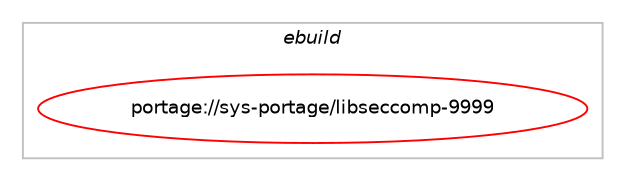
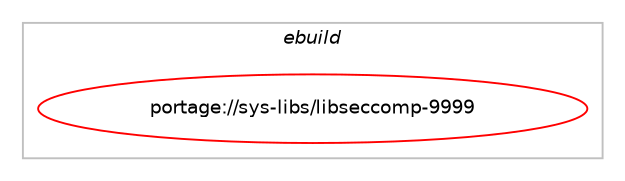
node "portage://sys-portage/libseccomp-9999": label "portage://sys-portage/libseccomp-9999" -> "portage://sys-libs/libseccomp-9999"
